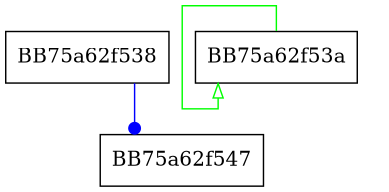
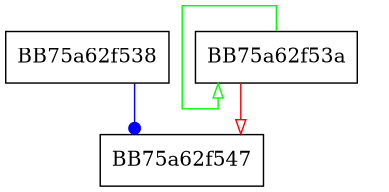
edge "BB75a62f53a" -> "BB75a62f547": added
